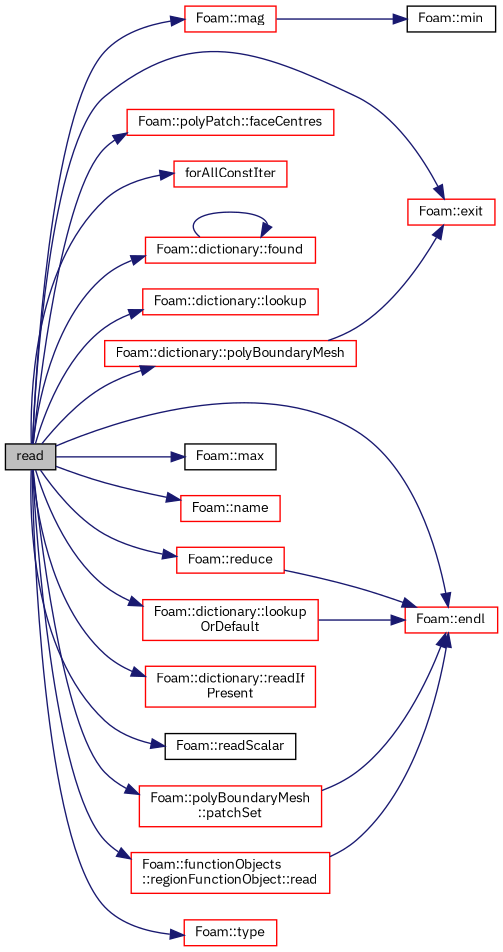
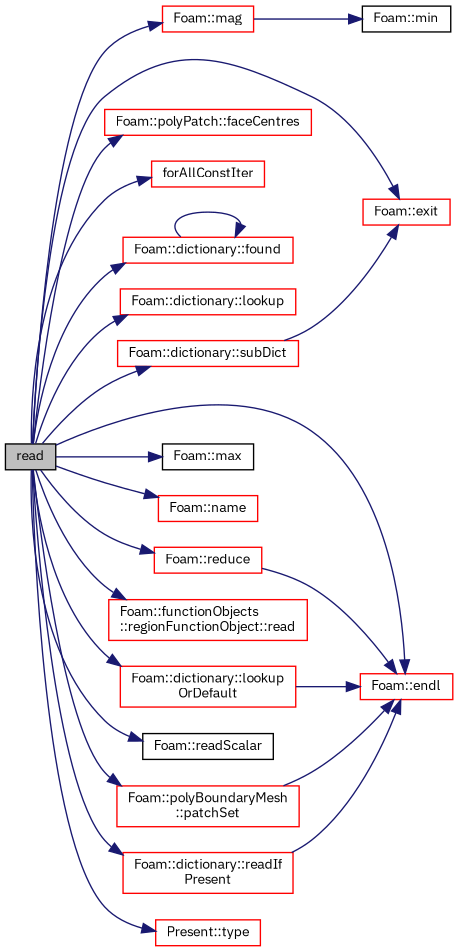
node "Foam::dictionary::polyBoundaryMesh": label "Foam::dictionary::polyBoundaryMesh" -> "Foam::dictionary::subDict"
edge "Foam::functionObjects ::regionFunctionObject::read" -> "Foam::endl": now "Foam::dictionary::readIf Present" -> "Foam::endl"
node "Foam::type": label "Foam::type" -> "Present::type"
